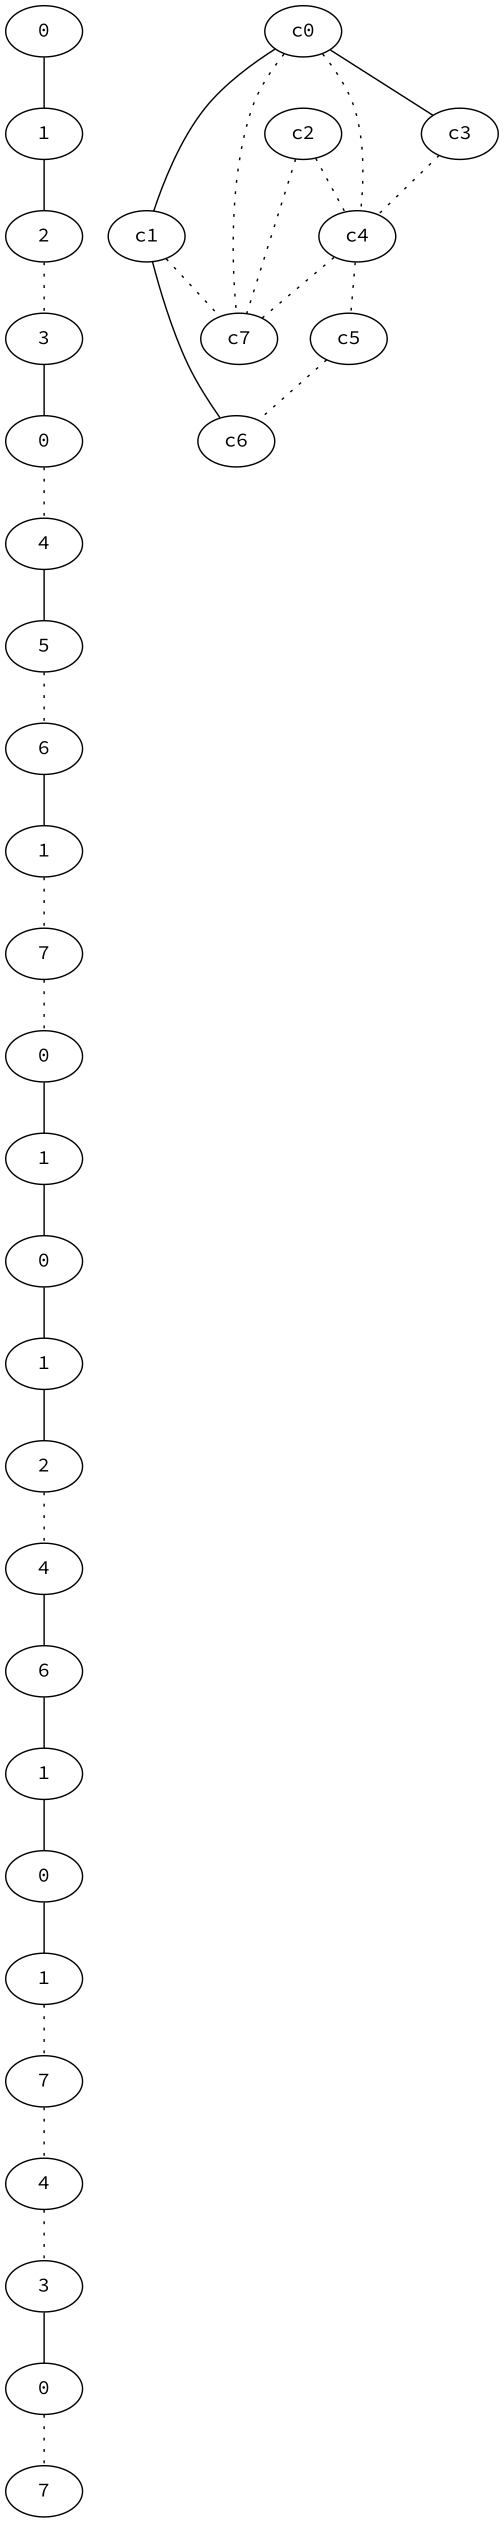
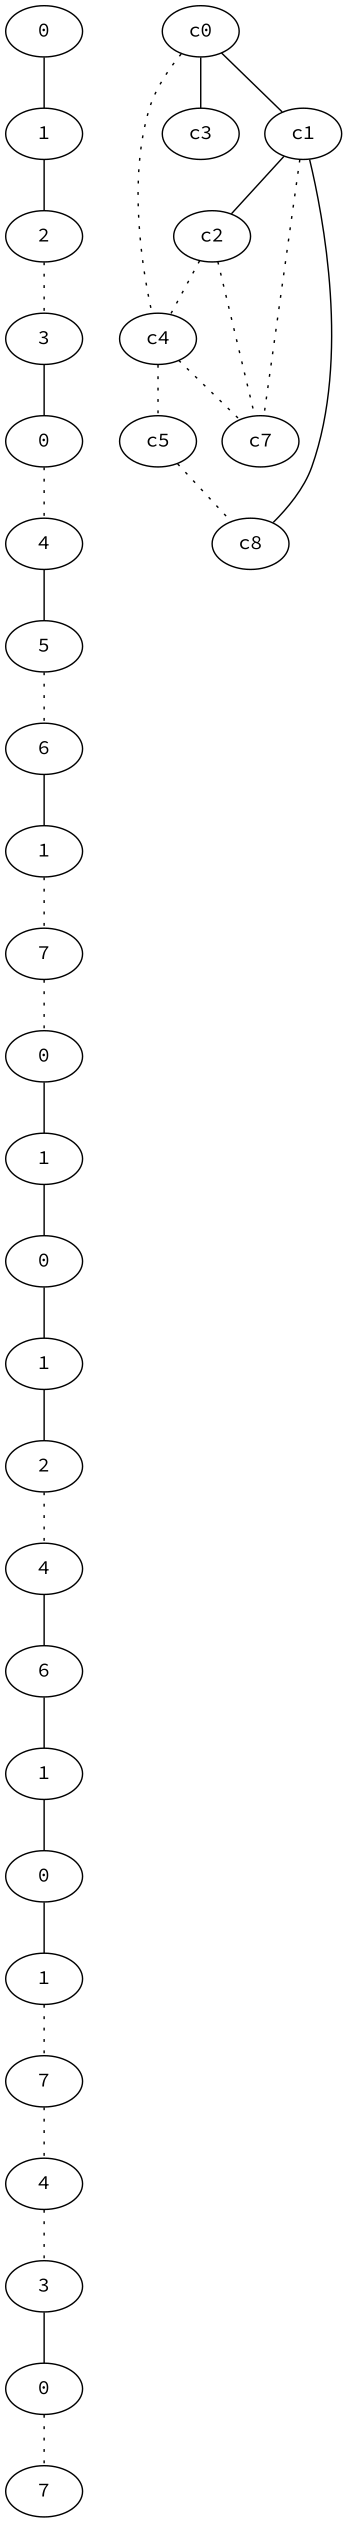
edge "c0" -- "c7": removed
edge "c1" -- "c2": added
edge "c3" -- "c4": removed
node "c6": label "c6" -> "c8"
